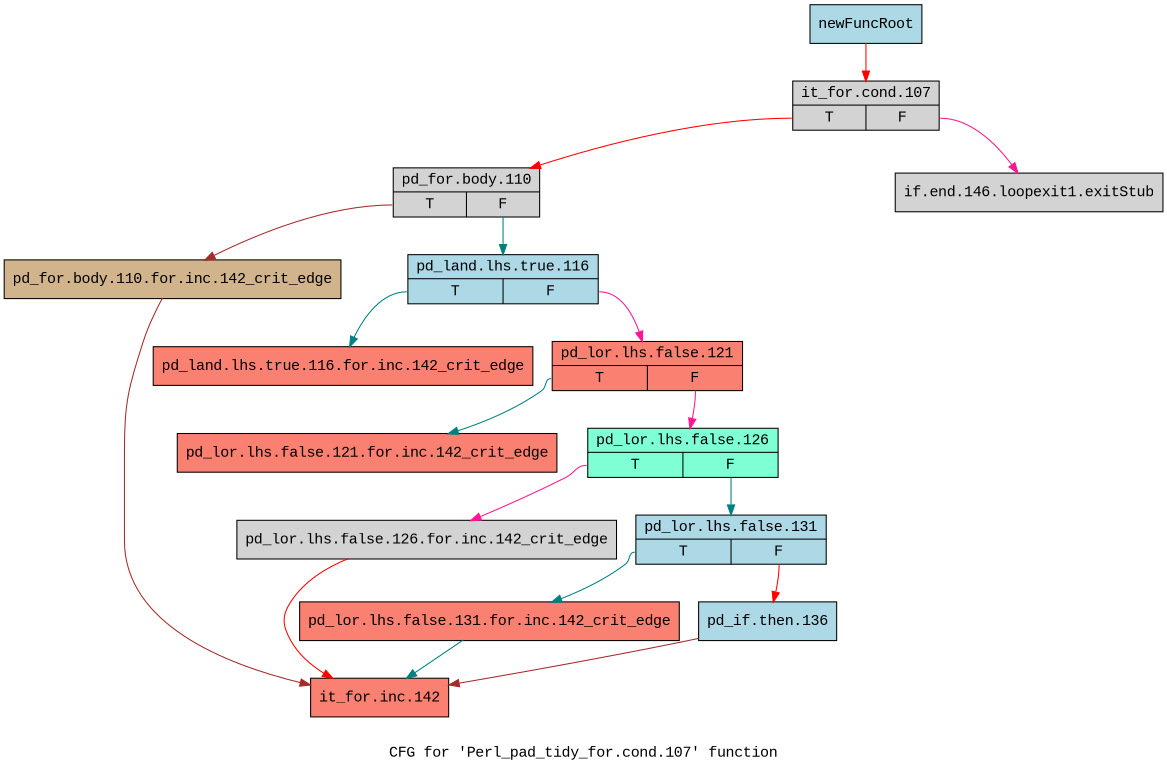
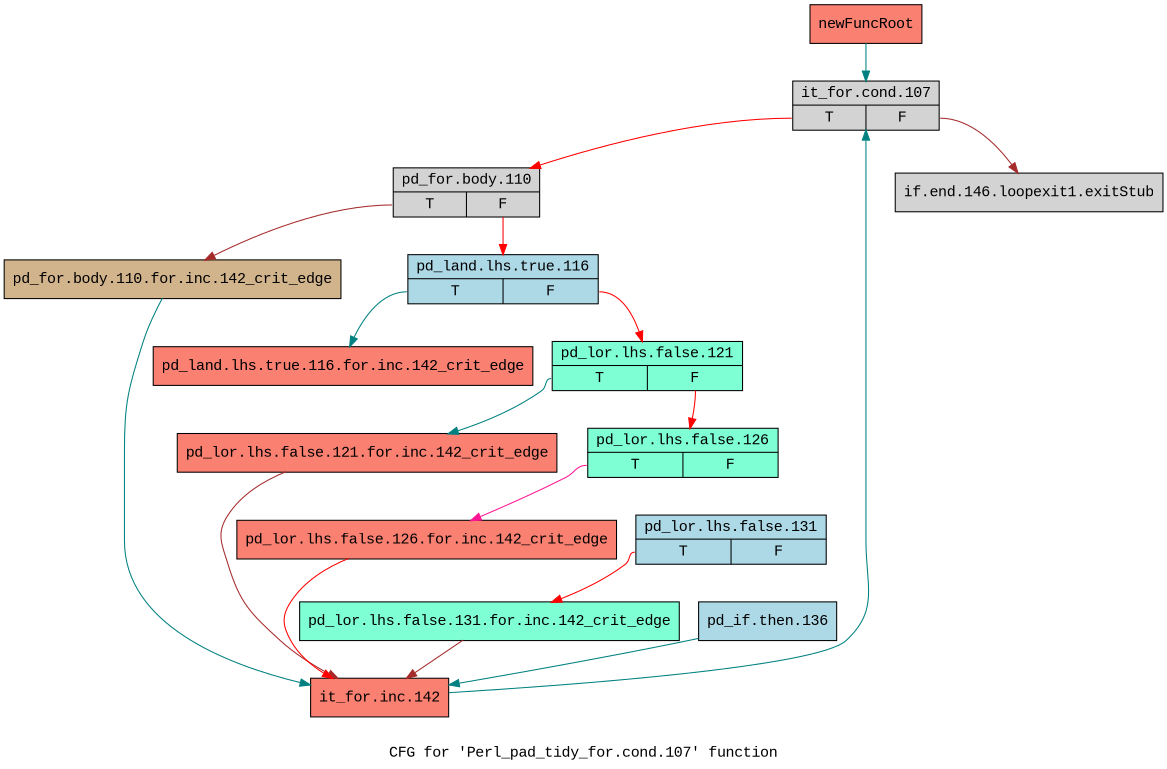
node "newFuncRoot": fillcolor lightblue -> salmon
edge "newFuncRoot" -> "it_for.cond.107": color red -> teal
edge "it_for.cond.107" -> "if.end.146.loopexit1.exitStub": color deeppink -> brown
edge "pd_for.body.110" -> "pd_land.lhs.true.116": color teal -> red
edge "pd_land.lhs.true.116" -> "pd_lor.lhs.false.121": color deeppink -> red
node "pd_lor.lhs.false.121": fillcolor salmon -> aquamarine
edge "pd_lor.lhs.false.121" -> "pd_lor.lhs.false.126": color deeppink -> red
edge "pd_lor.lhs.false.126" -> "pd_lor.lhs.false.131": removed
edge "pd_for.body.110.for.inc.142_crit_edge" -> "it_for.inc.142": color brown -> teal
node "pd_lor.lhs.false.126.for.inc.142_crit_edge": fillcolor lightgrey -> salmon
edge "pd_lor.lhs.false.121.for.inc.142_crit_edge" -> "it_for.inc.142": added
edge "pd_lor.lhs.false.131" -> "pd_if.then.136": removed
edge "pd_lor.lhs.false.131" -> "pd_lor.lhs.false.131.for.inc.142_crit_edge": color teal -> red
edge "it_for.inc.142" -> "it_for.cond.107": added
node "pd_lor.lhs.false.131.for.inc.142_crit_edge": fillcolor salmon -> aquamarine
edge "pd_lor.lhs.false.131.for.inc.142_crit_edge" -> "it_for.inc.142": color teal -> brown
edge "pd_if.then.136" -> "it_for.inc.142": color brown -> teal
